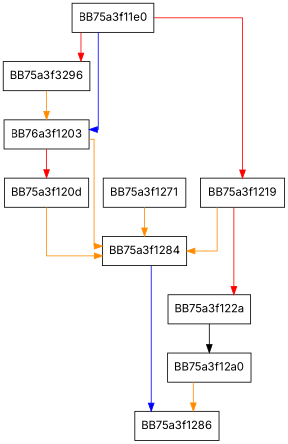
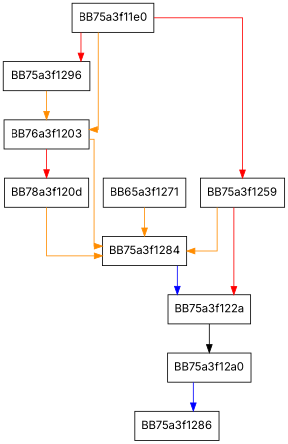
node "BB75a3f3296": label "BB75a3f3296" -> "BB75a3f1296"
edge "BB75a3f11e0" -> "BB76a3f1203": color blue -> darkorange
node "BB75a3f120d": label "BB75a3f120d" -> "BB78a3f120d"
node "BB75a3f1271": label "BB75a3f1271" -> "BB65a3f1271"
node "BB75a3f1219": label "BB75a3f1219" -> "BB75a3f1259"
edge "BB75a3f1284" -> "BB75a3f1286": now "BB75a3f1284" -> "BB75a3f122a"
edge "BB75a3f12a0" -> "BB75a3f1286": color darkorange -> blue
